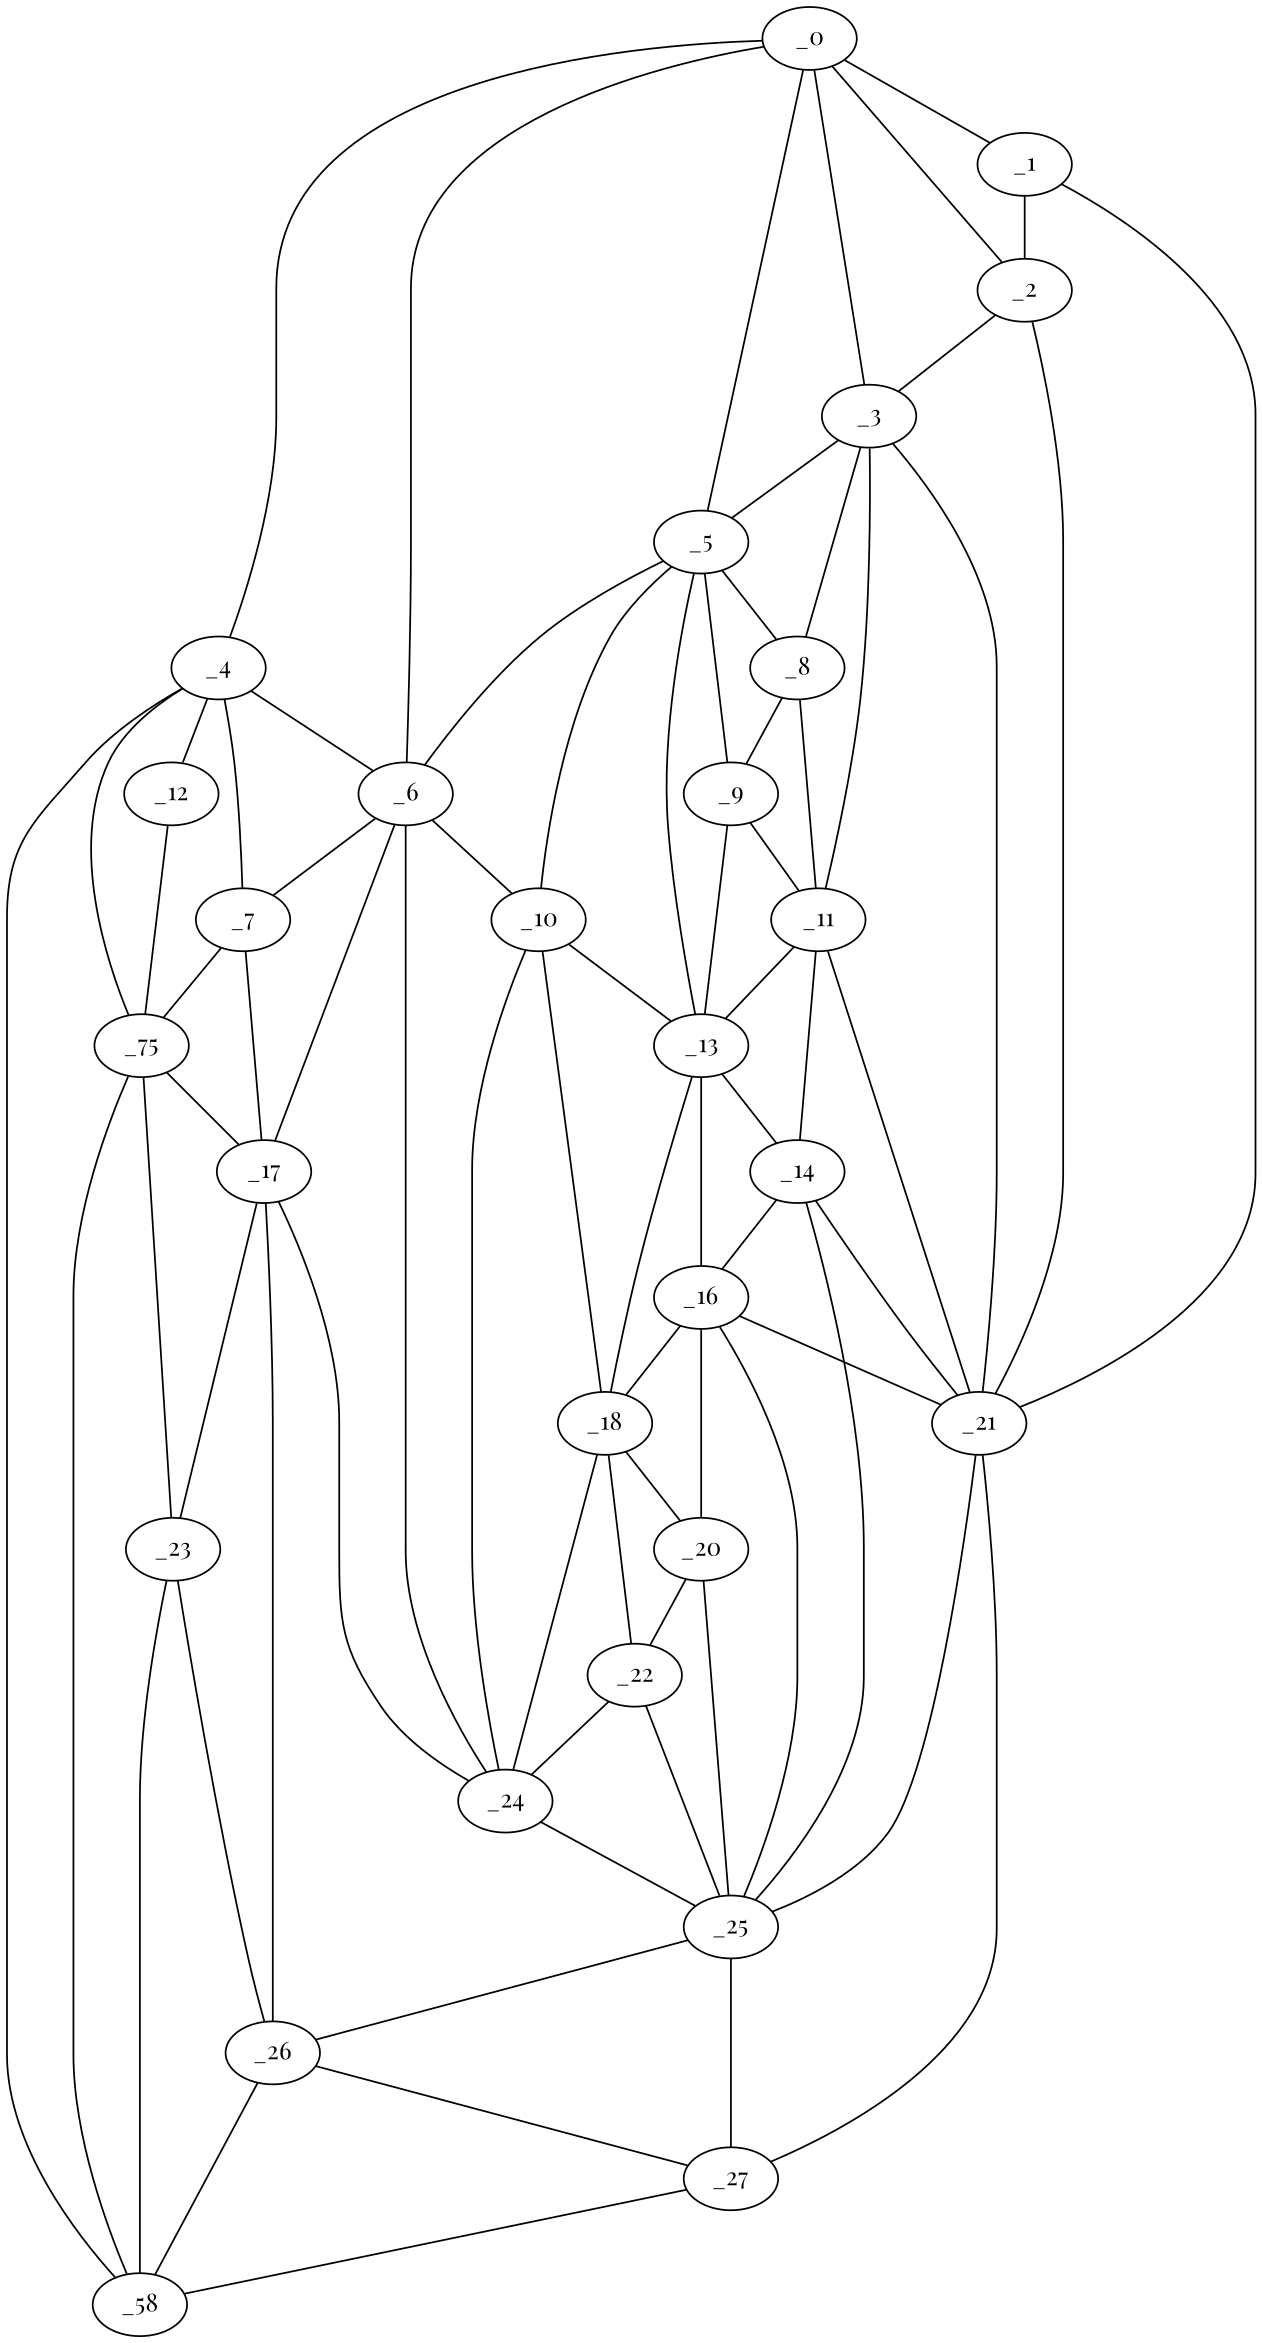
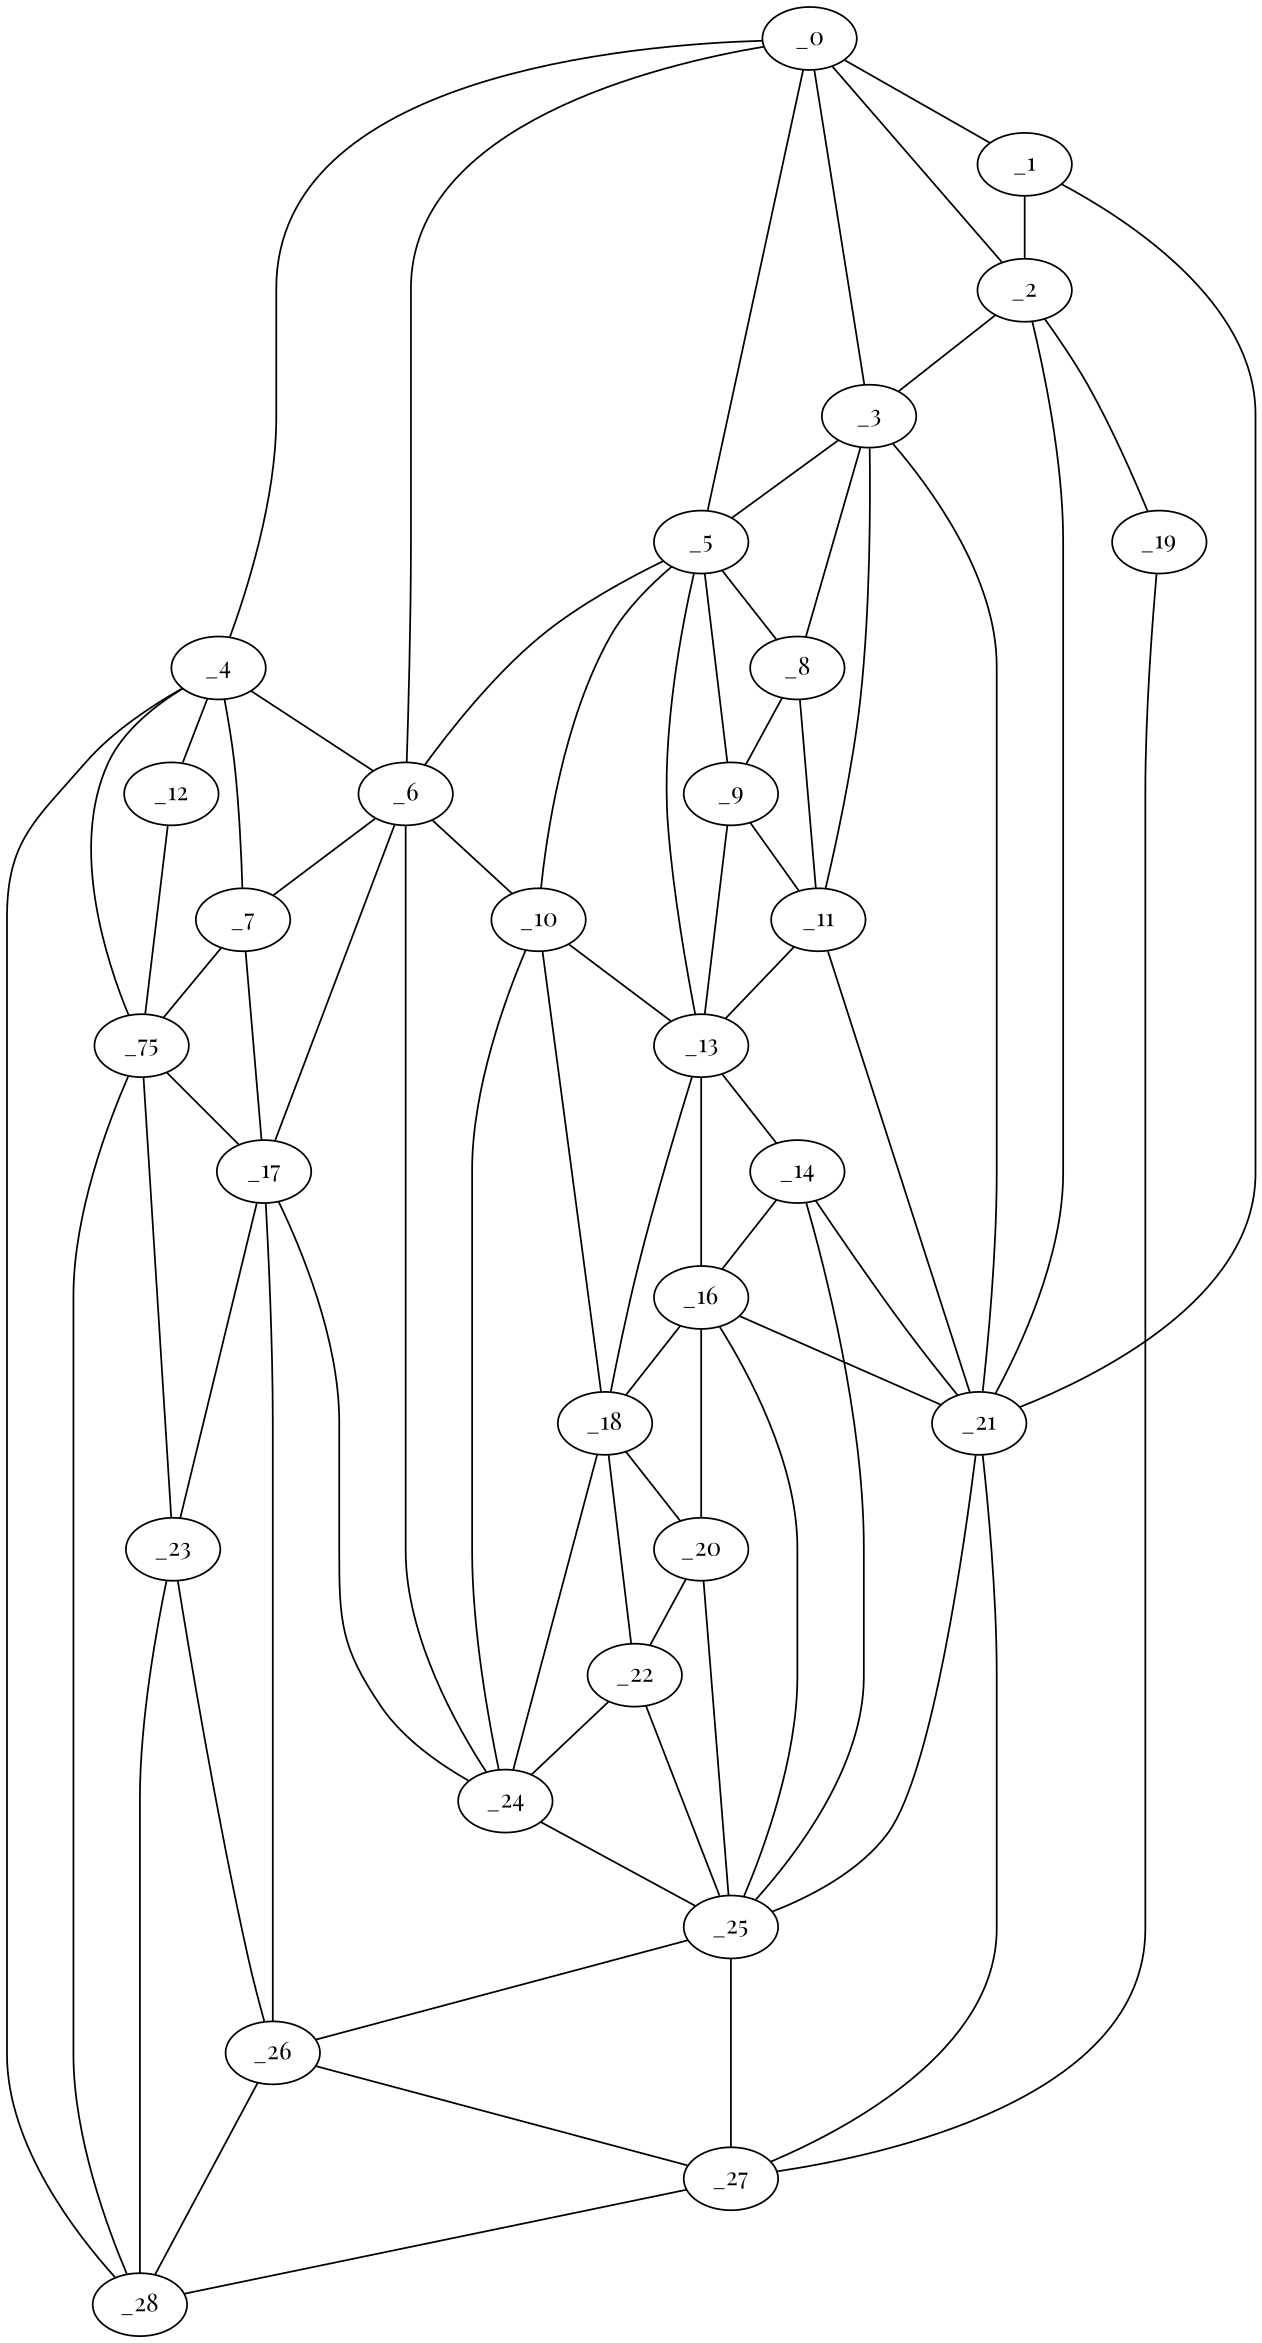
node "_19": added
edge "_11" -- "_14": removed
node "_58": label "_58" -> "_28"
